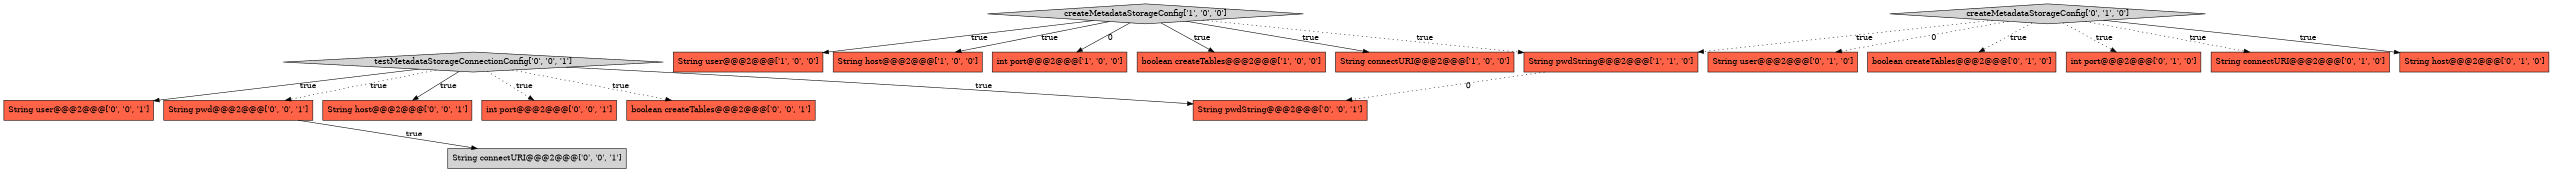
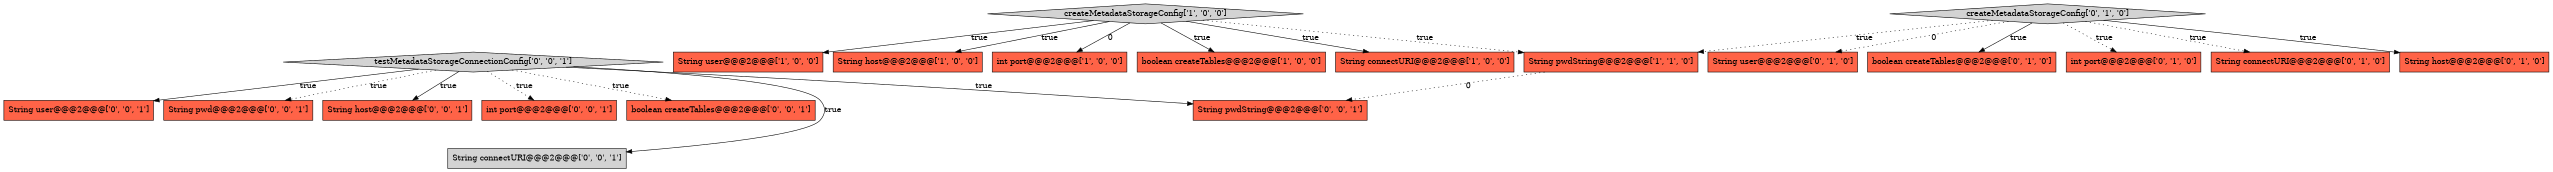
edge "createMetadataStorageConfig['0', '1', '0']" -> "boolean createTables@@@2@@@['0', '1', '0']": style dotted -> solid
edge "String pwd@@@2@@@['0', '0', '1']" -> "String connectURI@@@2@@@['0', '0', '1']": now "testMetadataStorageConnectionConfig['0', '0', '1']" -> "String connectURI@@@2@@@['0', '0', '1']"
